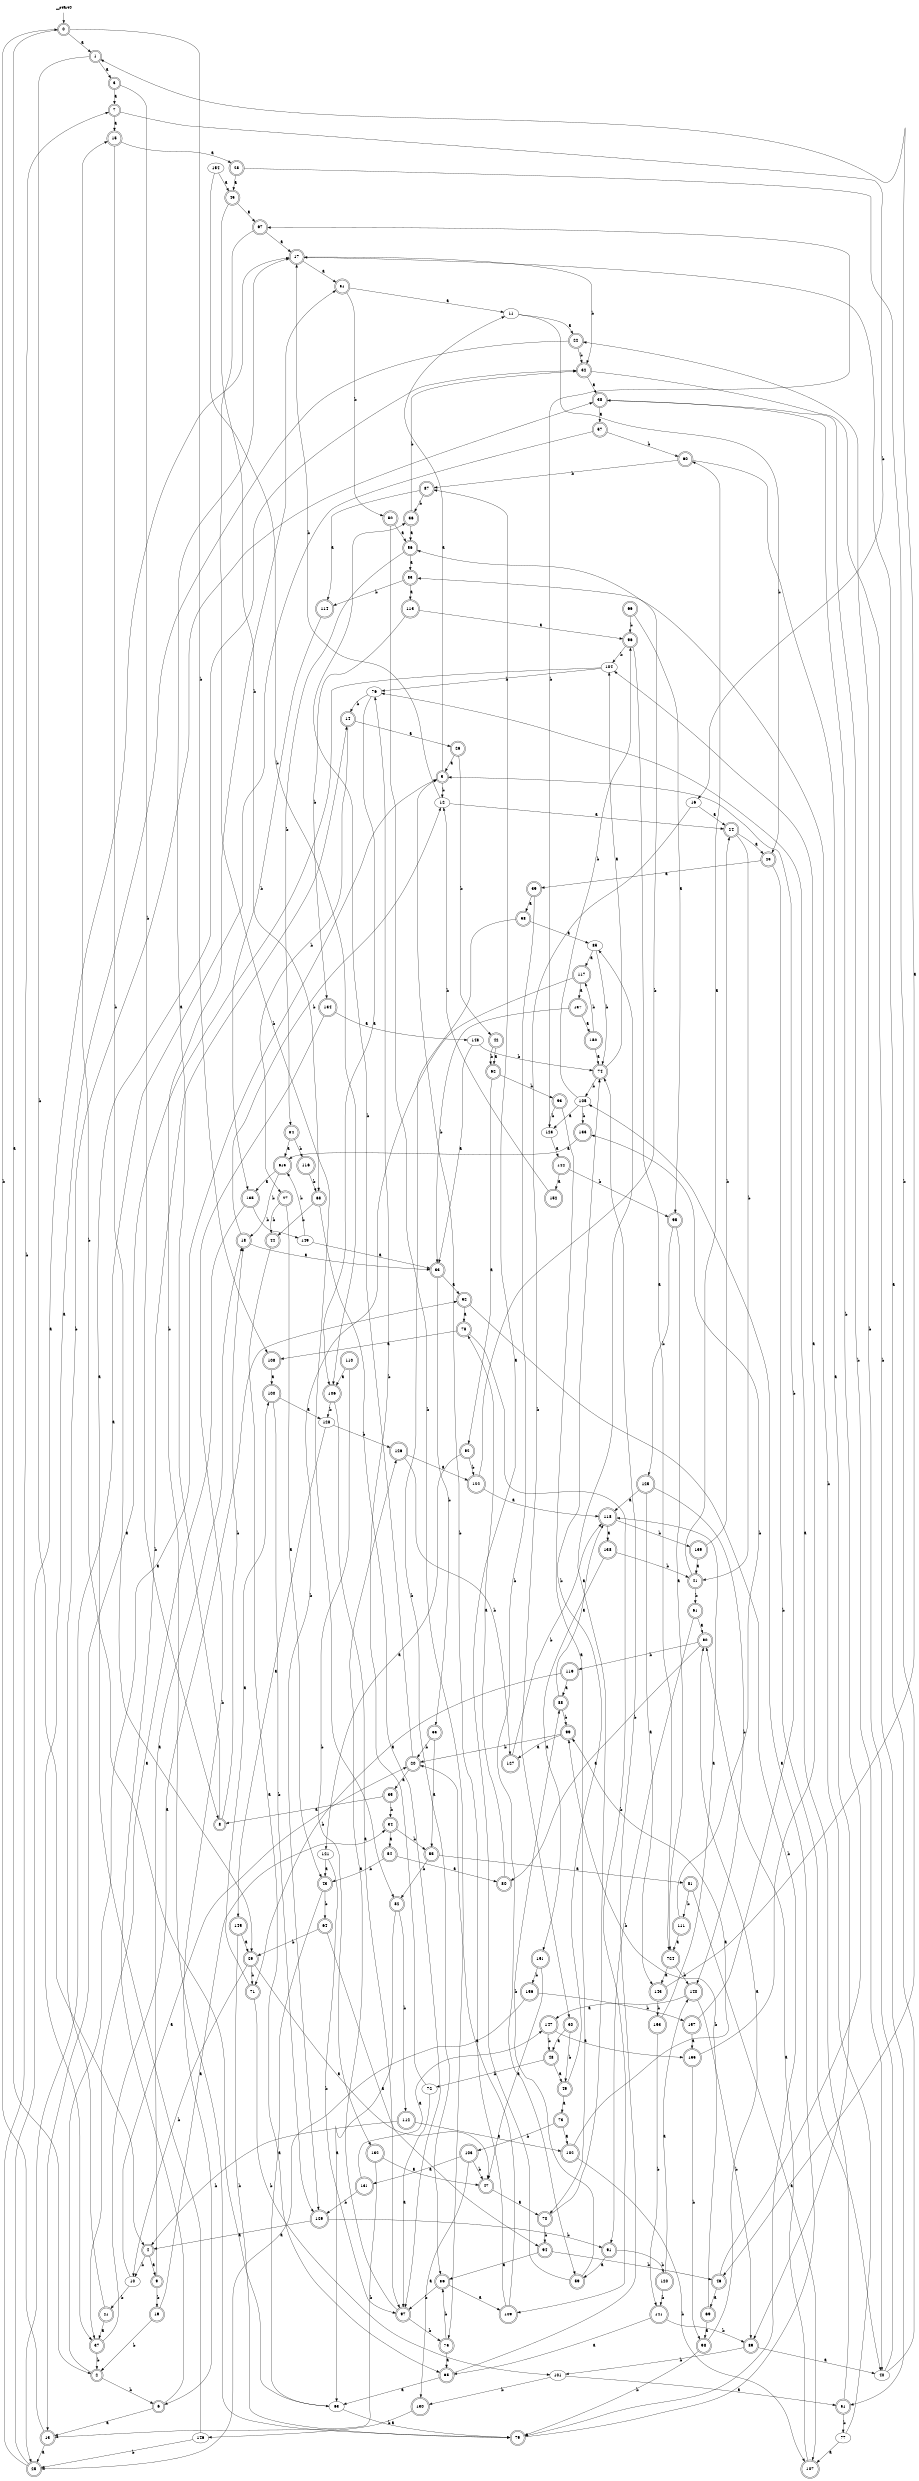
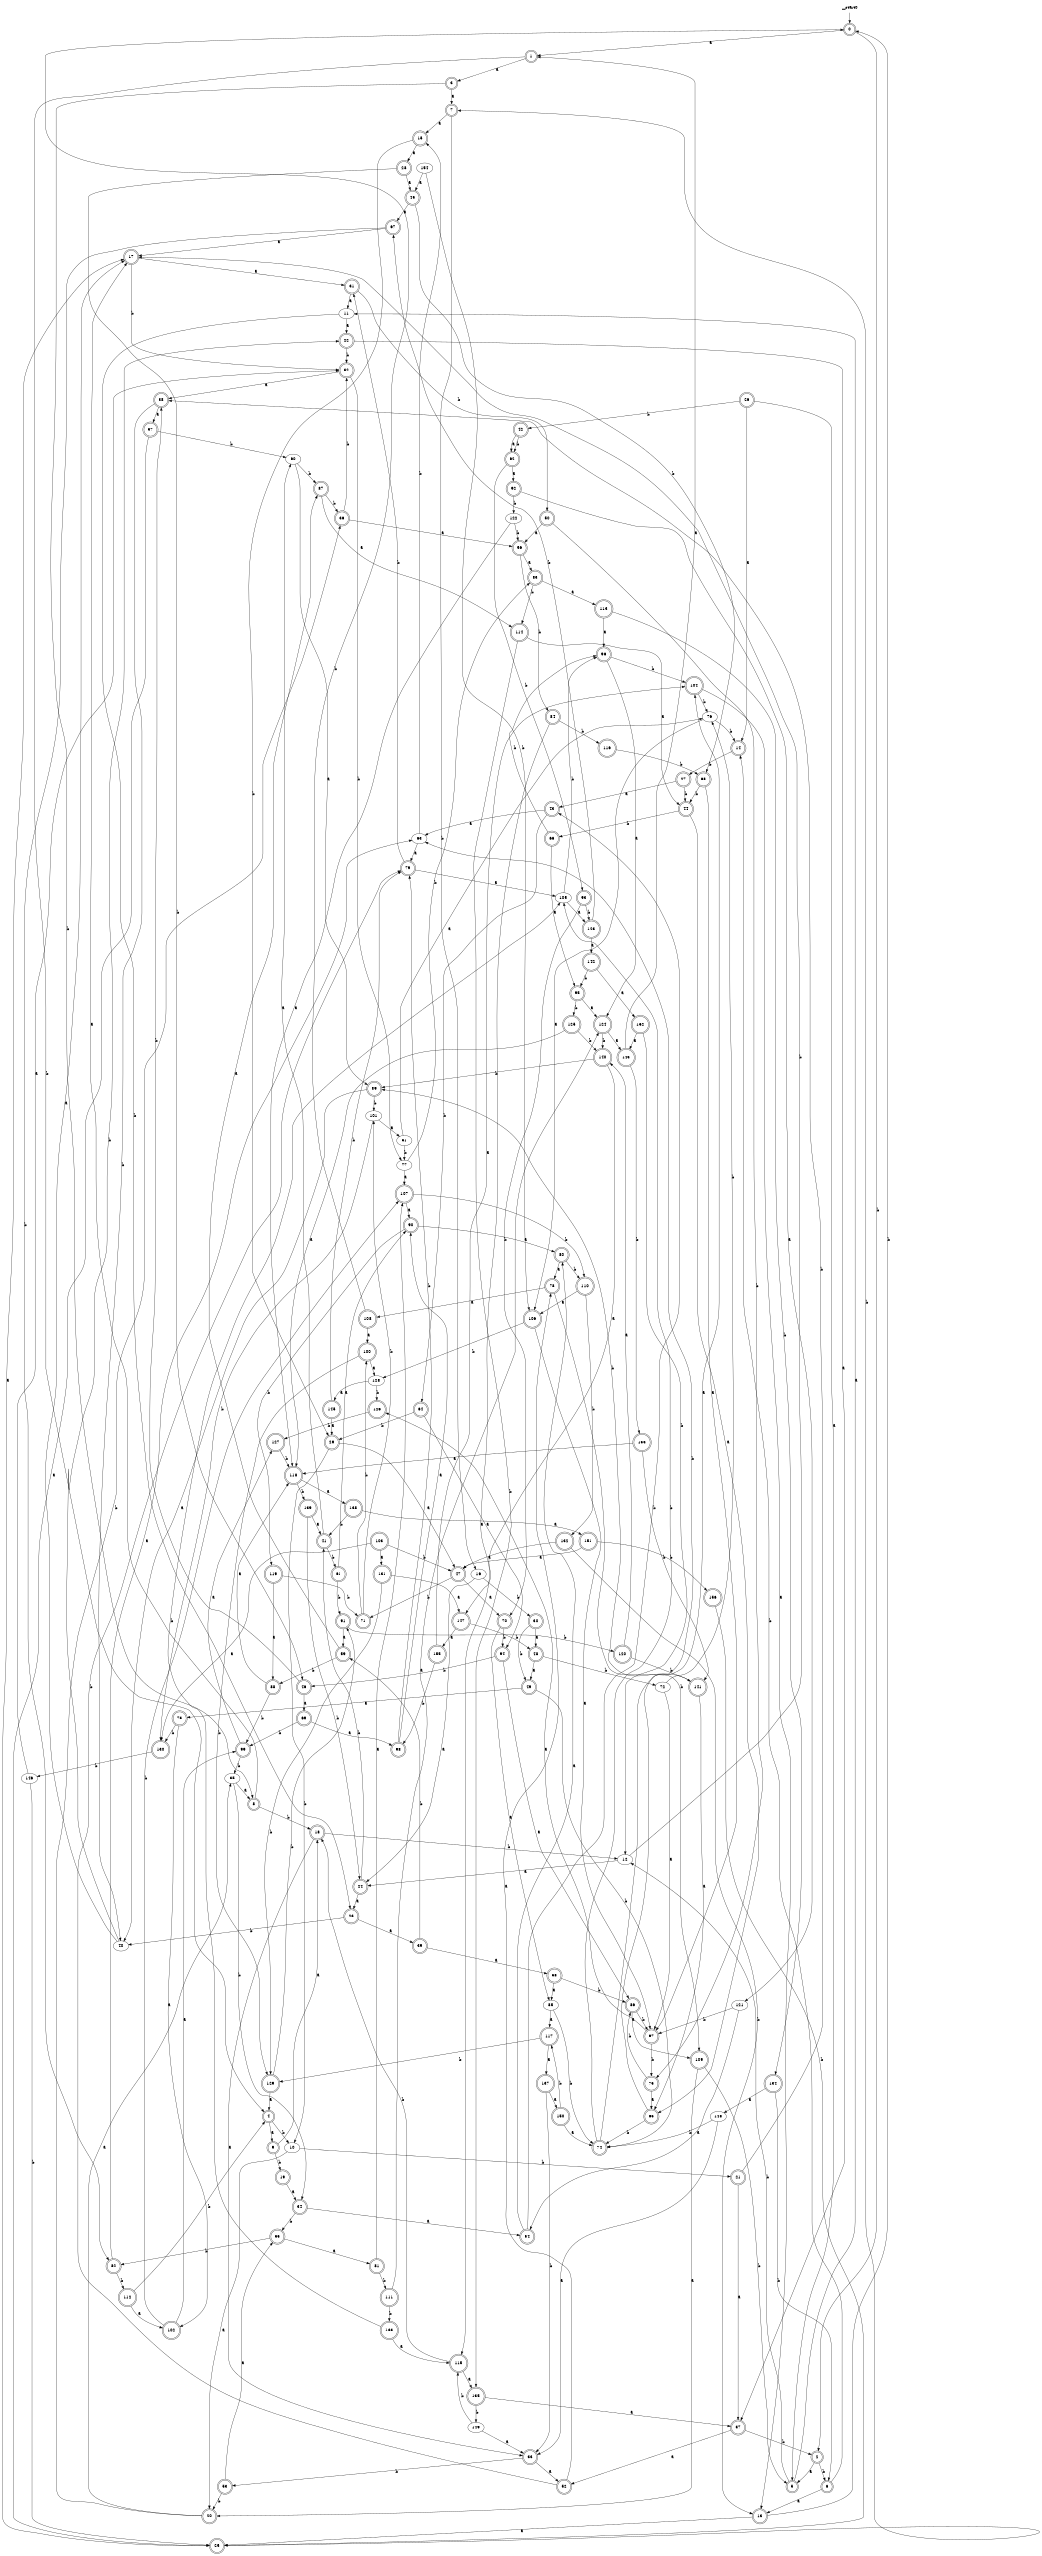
node "60": shape doublecircle -> ellipse
edge "0" -> "108": reversed
edge "114" -> "44": added, label "a"
node "104": shape ellipse -> doublecircle
edge "14" -> "26": reversed
edge "44" -> "66": added, label "b"
edge "105" -> "133": reversed
node "123": shape ellipse -> doublecircle
edge "0" -> "2": label "a" -> "b"
node "615": label "615" -> "115"
edge "107" -> "110": added, label "b"
edge "80" -> "110": added, label "b"
edge "32" -> "51": now "32" -> "77"
edge "126" -> "122": removed, label "a"
node "122": shape doublecircle -> ellipse
edge "93" -> "70": label "a" -> "b"
edge "71" -> "100": label "a" -> "b"
edge "125" -> "143": now "152" -> "143"
edge "99" -> "20": now "99" -> "35"
node "35": shape doublecircle -> ellipse
edge "121" -> "43": now "121" -> "54"
node "724": label "724" -> "124"
edge "29" -> "71": now "47" -> "71"
node "157": removed
edge "73" -> "103": now "73" -> "130"
edge "156" -> "25": label "a" -> "b"
edge "19" -> "2": removed, label "b"
edge "65" -> "63": label "a" -> "b"
node "51": shape doublecircle -> ellipse
